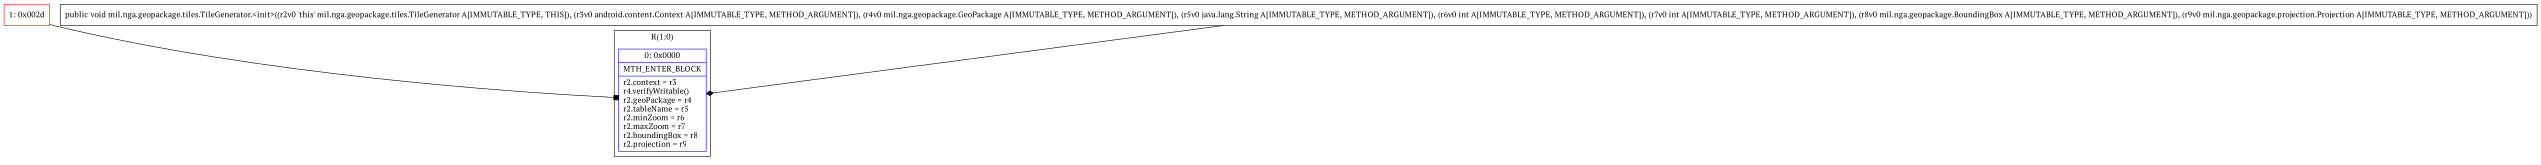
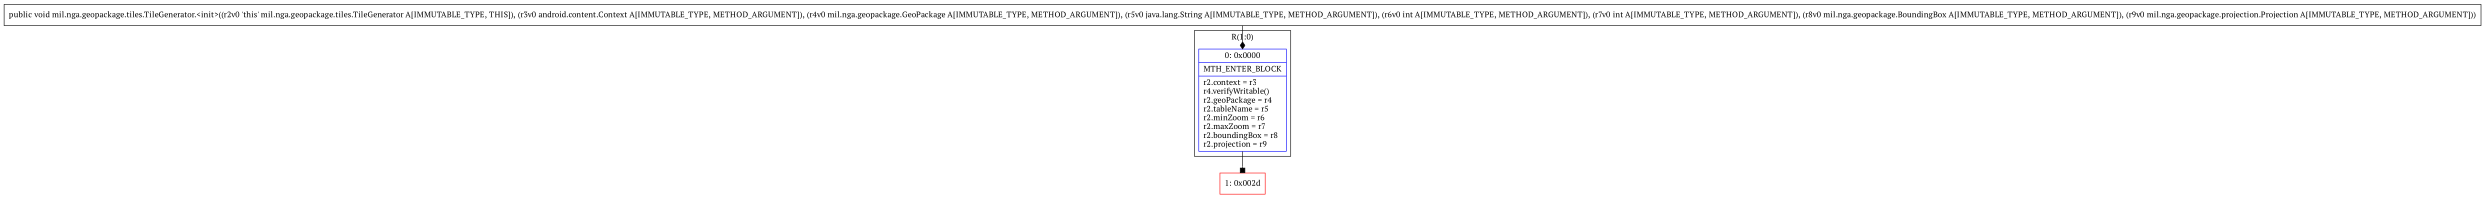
edge "1: 0x002d" -> "0: 0x0000": reversed
